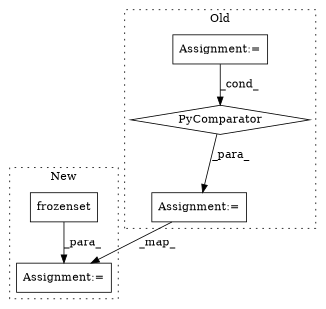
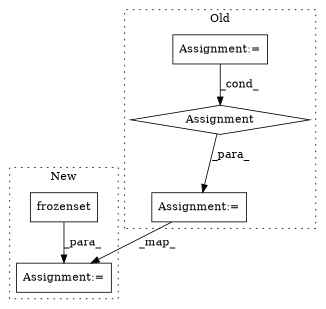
node "PyComparator": label "PyComparator" -> "Assignment"
